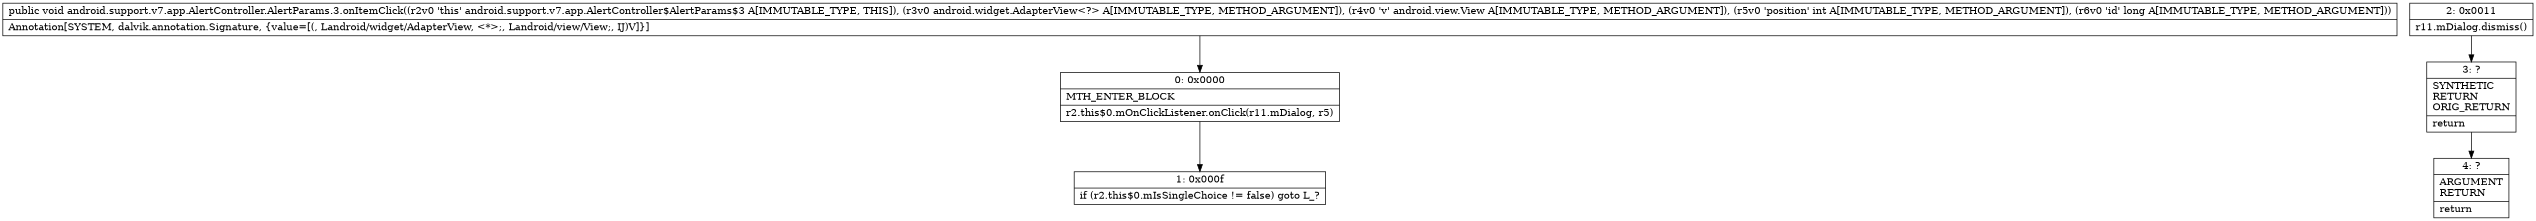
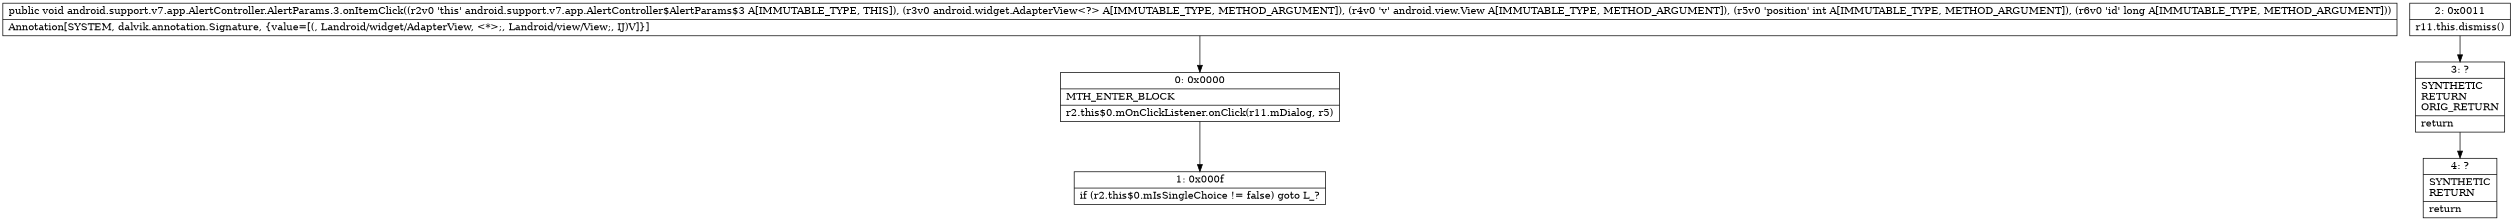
node "2: 0x0011": text "r11.mDialog.dismiss()" -> "r11.this.dismiss()"
node "4: ?": text "ARGUMENT" -> "SYNTHETIC"
